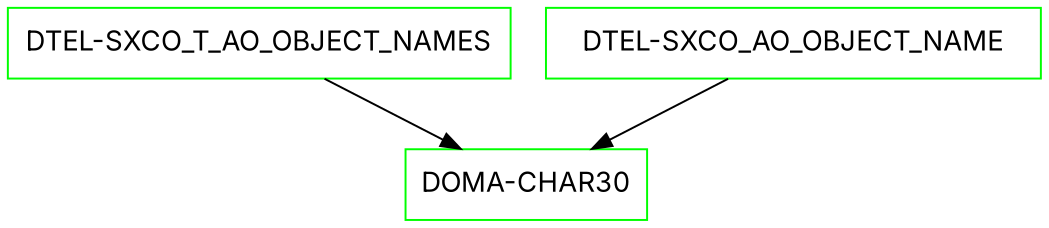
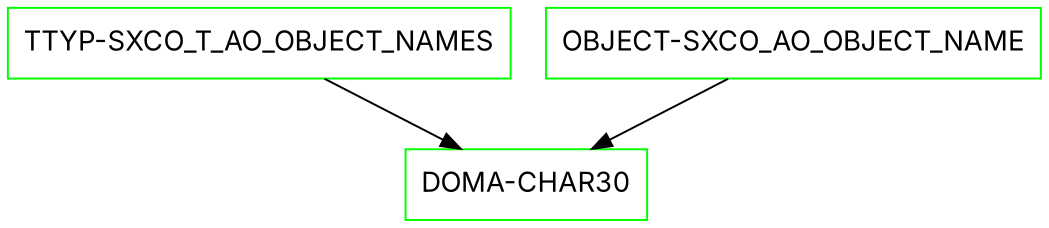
node "DTEL-SXCO_T_AO_OBJECT_NAMES": label "DTEL-SXCO_T_AO_OBJECT_NAMES" -> "TTYP-SXCO_T_AO_OBJECT_NAMES"
node "DTEL-SXCO_AO_OBJECT_NAME": label "DTEL-SXCO_AO_OBJECT_NAME" -> "OBJECT-SXCO_AO_OBJECT_NAME"
